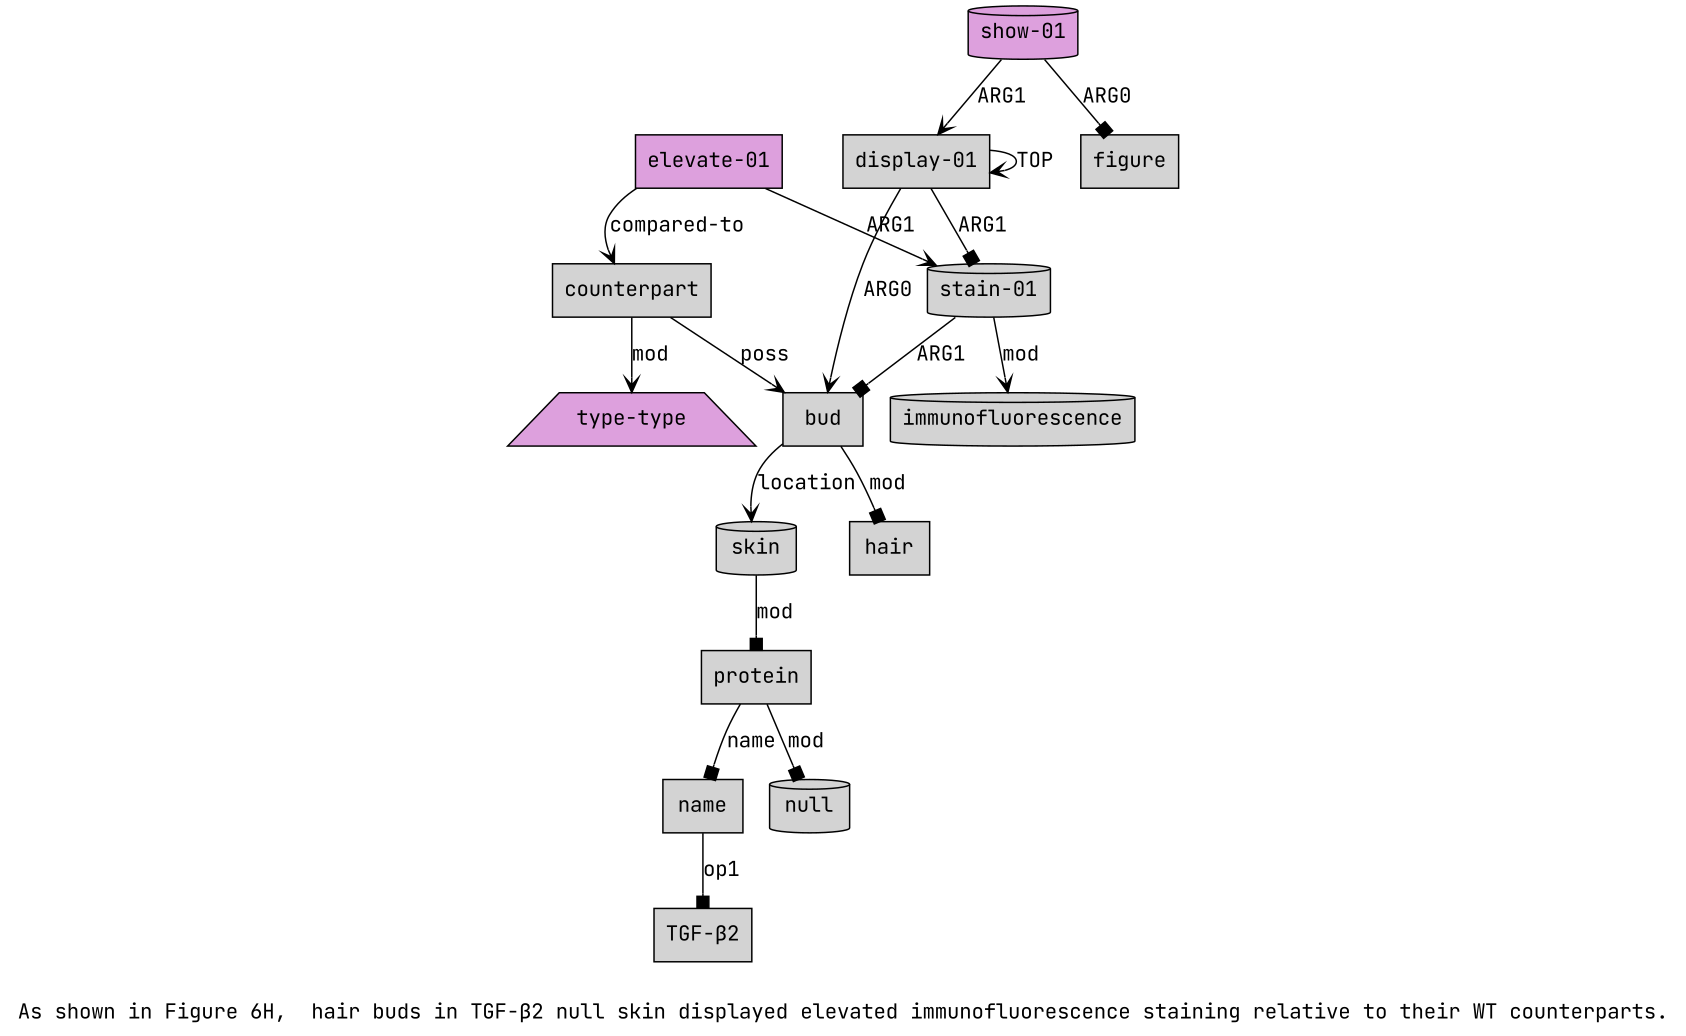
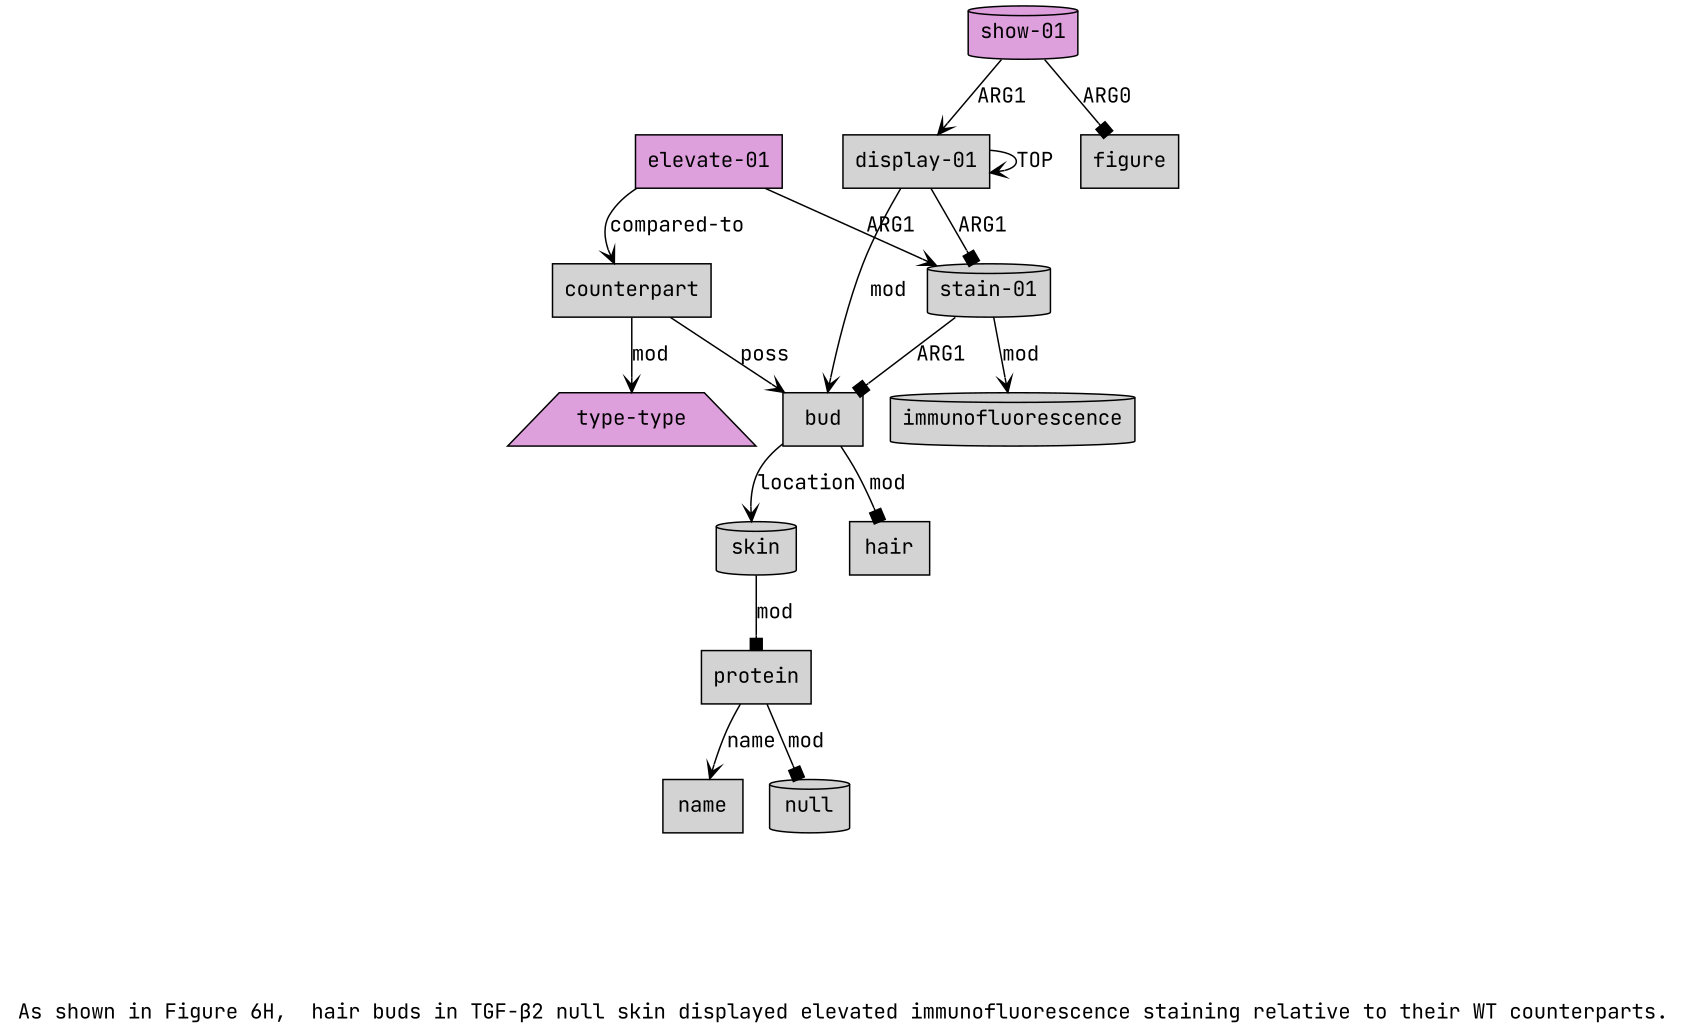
edge "display-01" -> "bud": label "ARG0" -> "mod"
edge "protein" -> "name": arrowhead box -> vee
node "TGF-β2": removed
